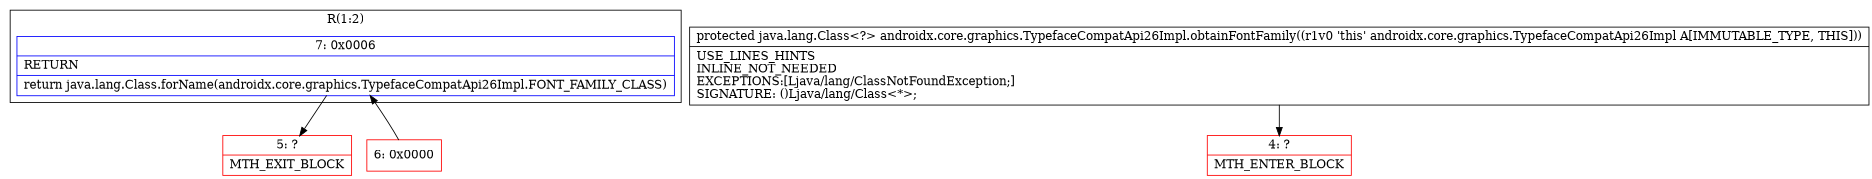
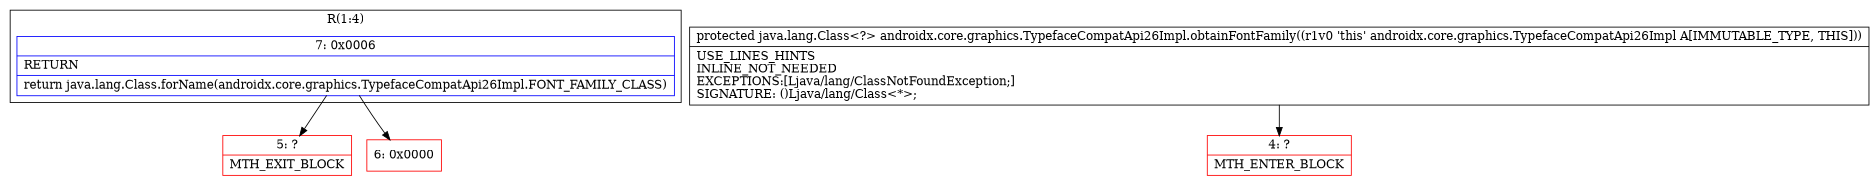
cluster "R(1:2)": label "R(1:2)" -> "R(1:4)"
edge "6: 0x0000" -> "7: 0x0006": reversed
